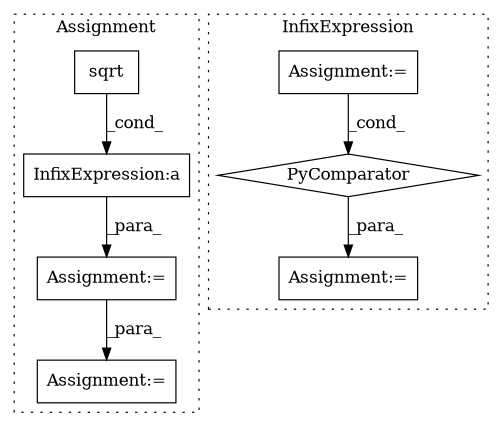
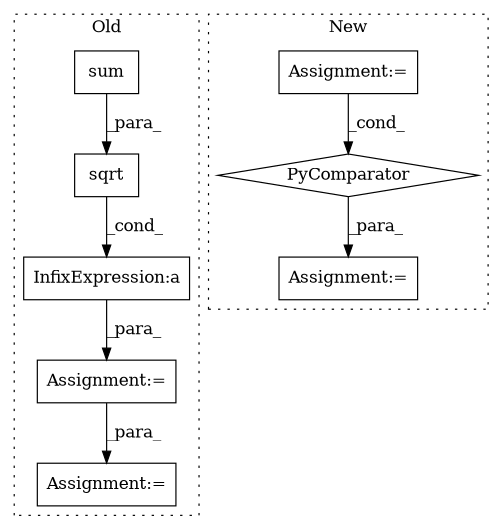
cluster "Assignment": label "Assignment" -> "Old"
cluster "InfixExpression": label "InfixExpression" -> "New"
node "sum": added
